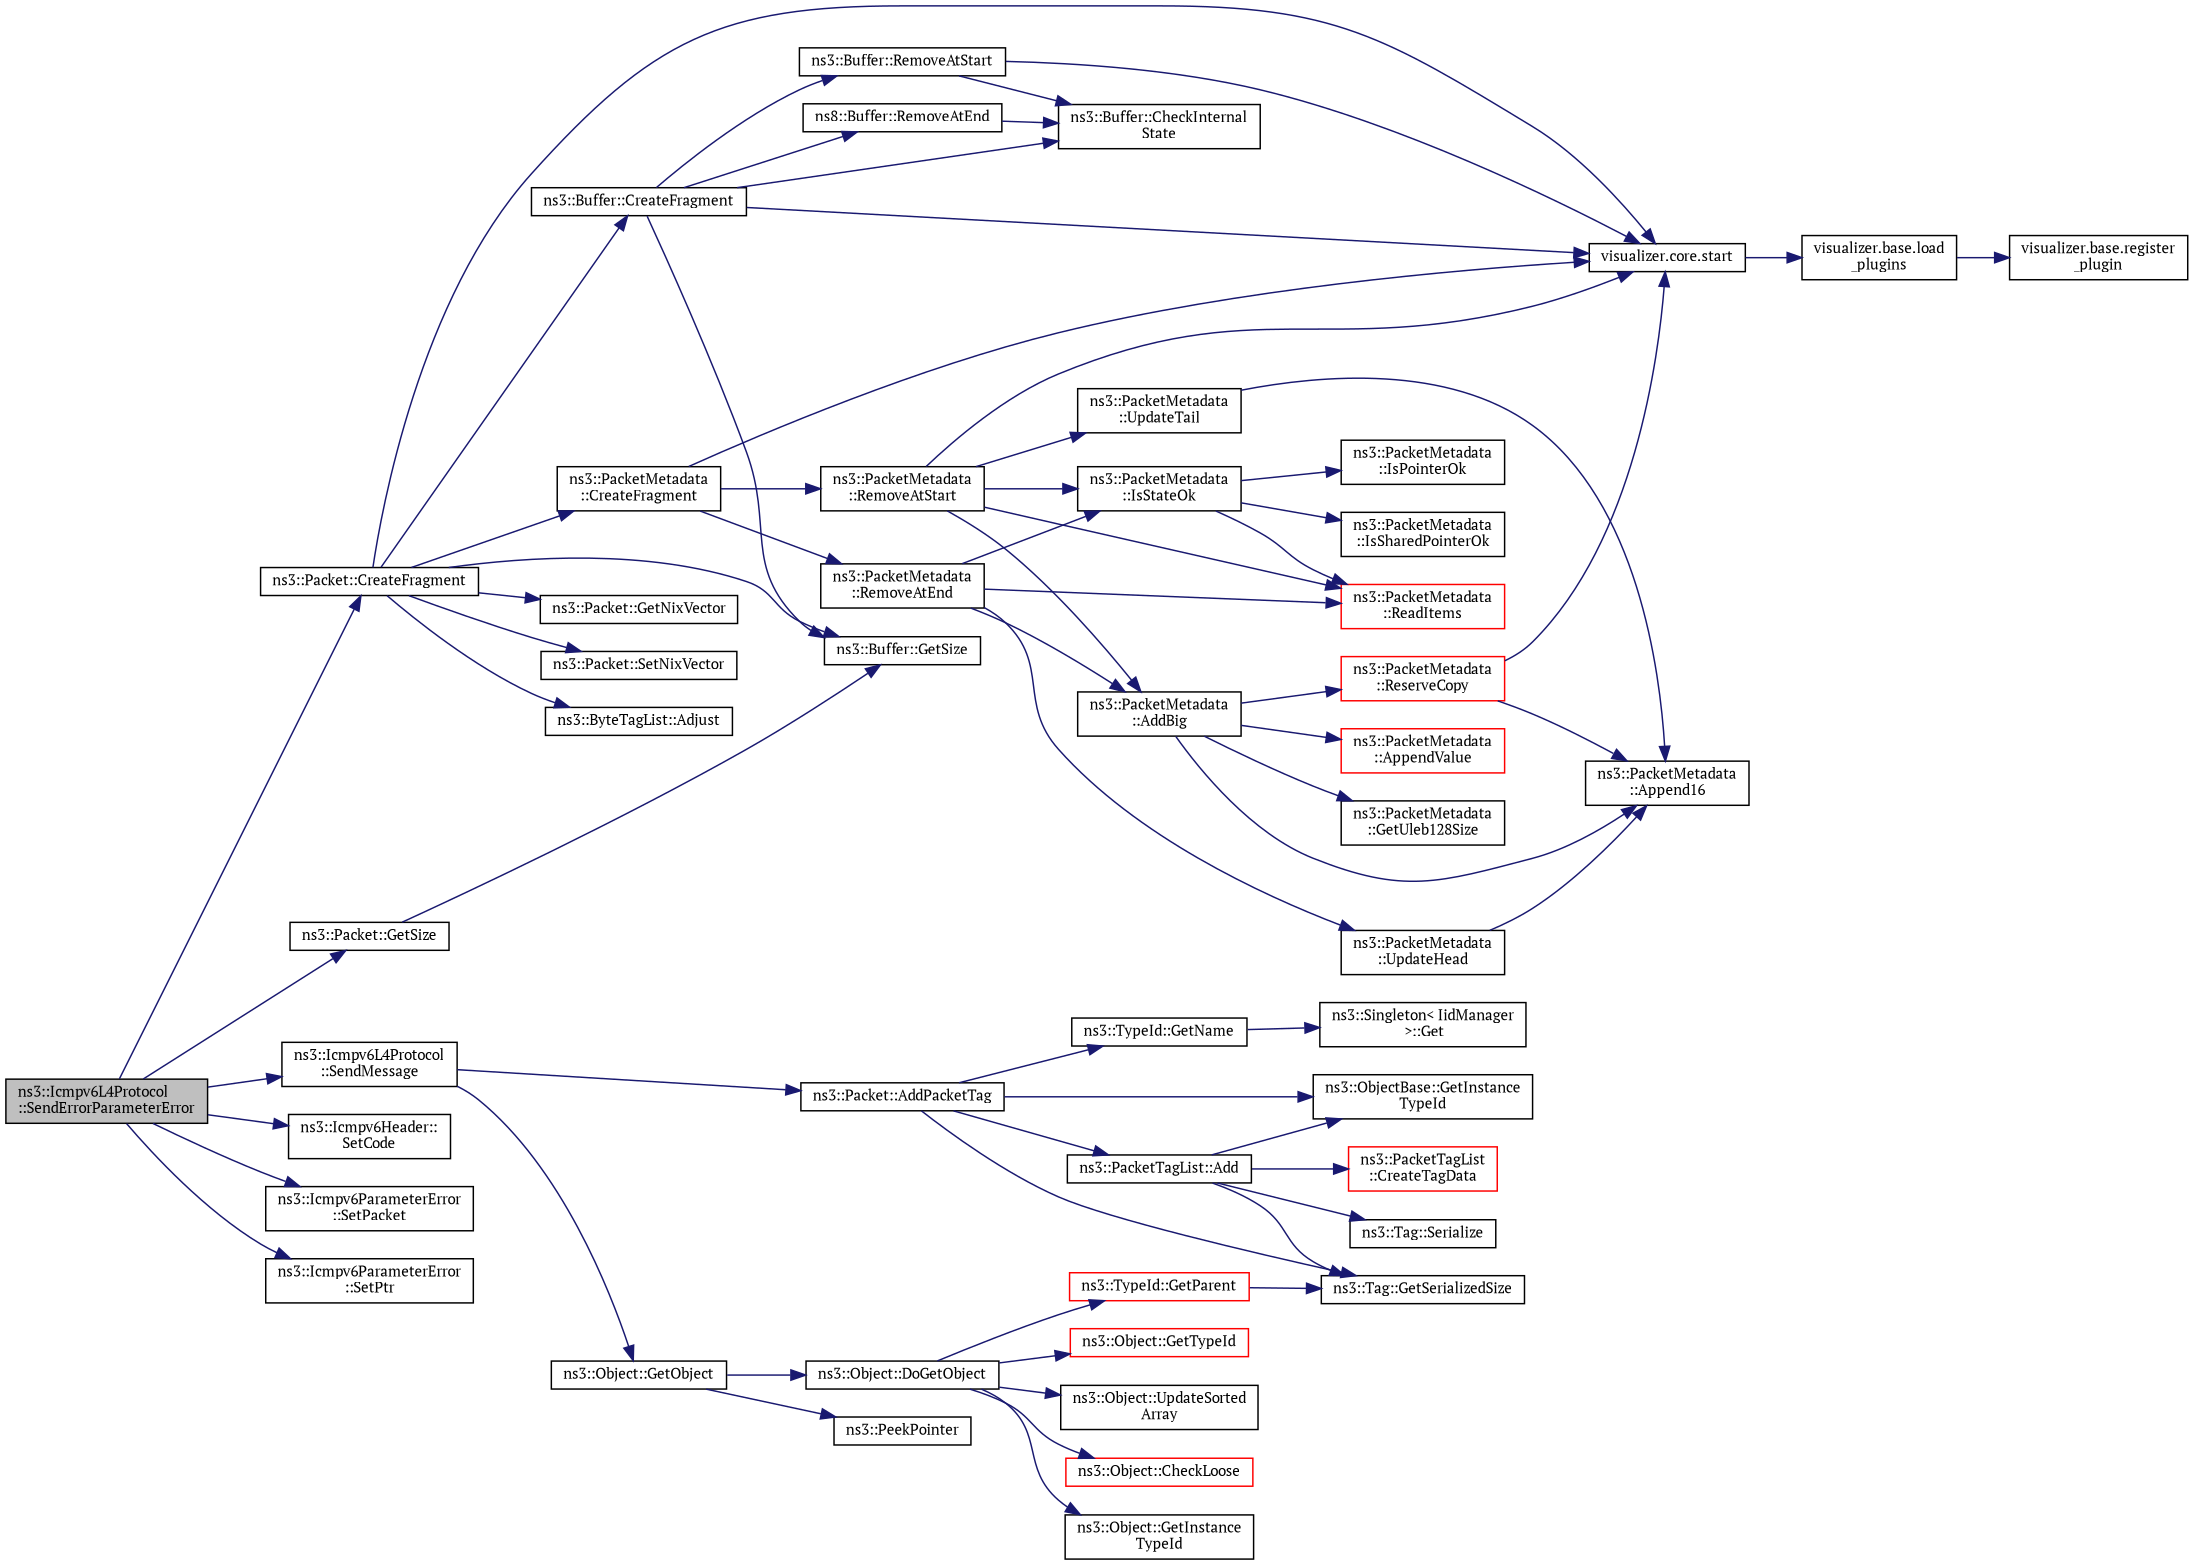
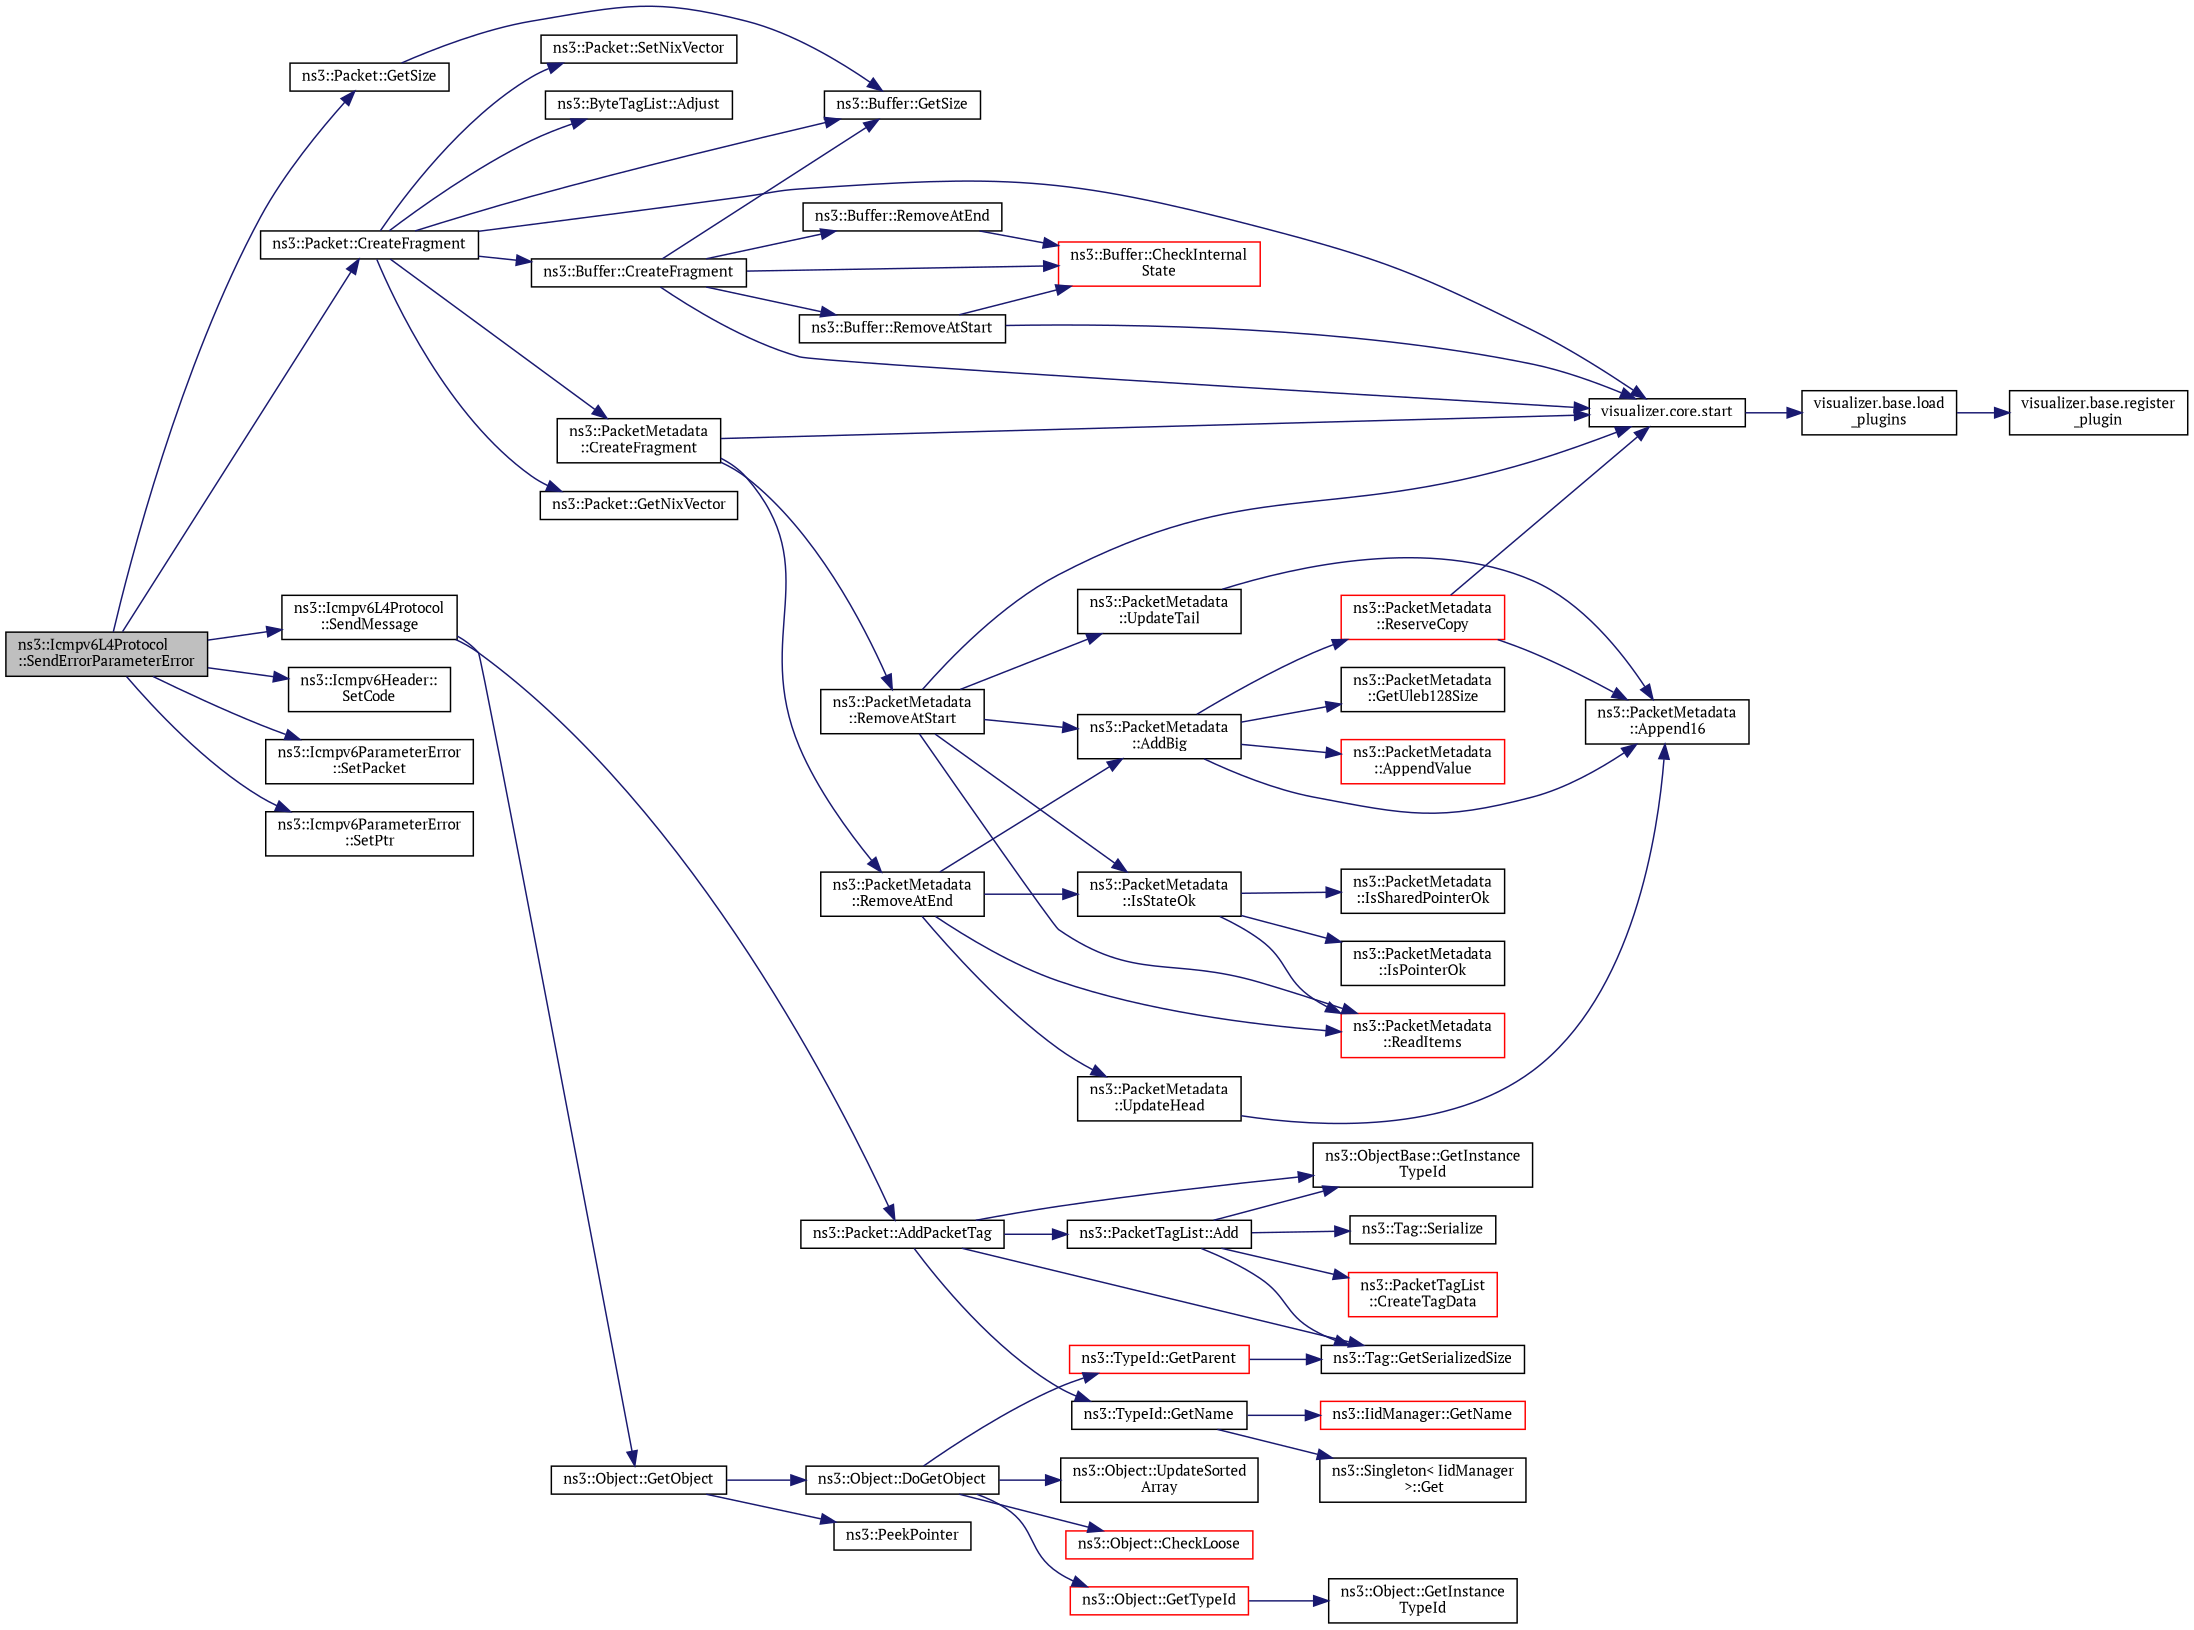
node "ns8::Buffer::RemoveAtEnd": label "ns8::Buffer::RemoveAtEnd" -> "ns3::Buffer::RemoveAtEnd"
node "ns3::Buffer::CheckInternal State": color black -> red
node "ns3::IidManager::GetName": added
edge "ns3::Object::DoGetObject" -> "ns3::Object::GetInstance TypeId": now "ns3::Object::GetTypeId" -> "ns3::Object::GetInstance TypeId"
